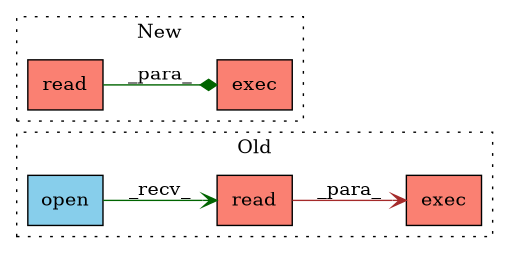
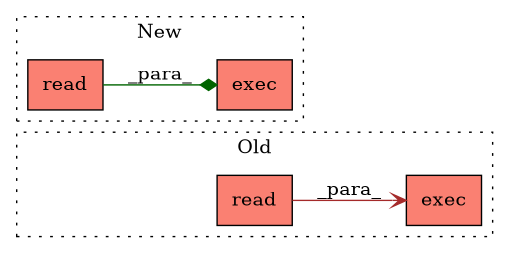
node "open": removed
